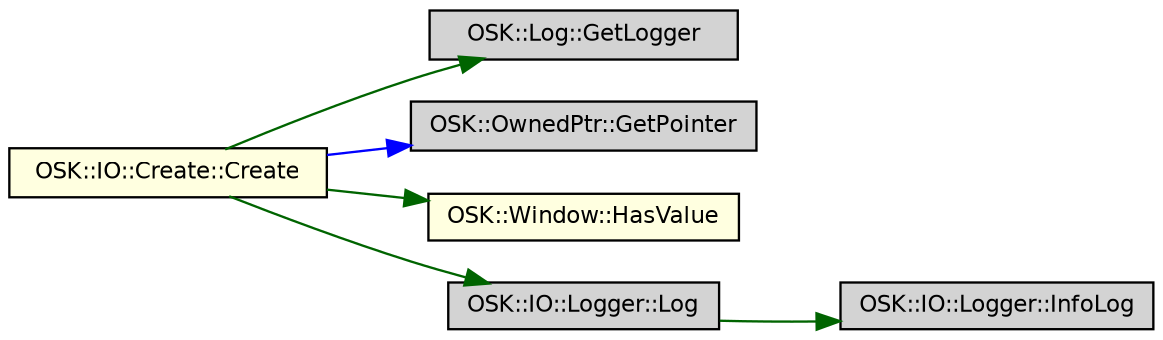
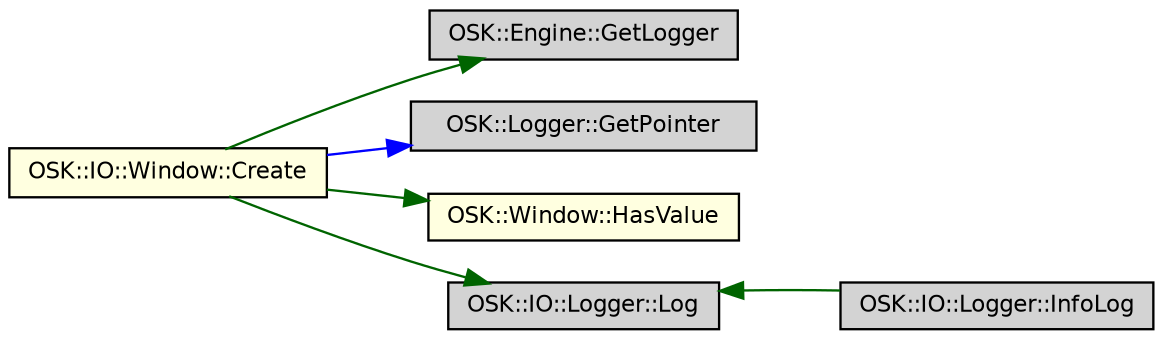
node "OSK::Log::GetLogger": label "OSK::Log::GetLogger" -> "OSK::Engine::GetLogger"
node "OSK::OwnedPtr::GetPointer": label "OSK::OwnedPtr::GetPointer" -> "OSK::Logger::GetPointer"
node "OSK::IO::Create::Create": label "OSK::IO::Create::Create" -> "OSK::IO::Window::Create"
edge "OSK::IO::Logger::Log" -> "OSK::IO::Logger::InfoLog": reversed
